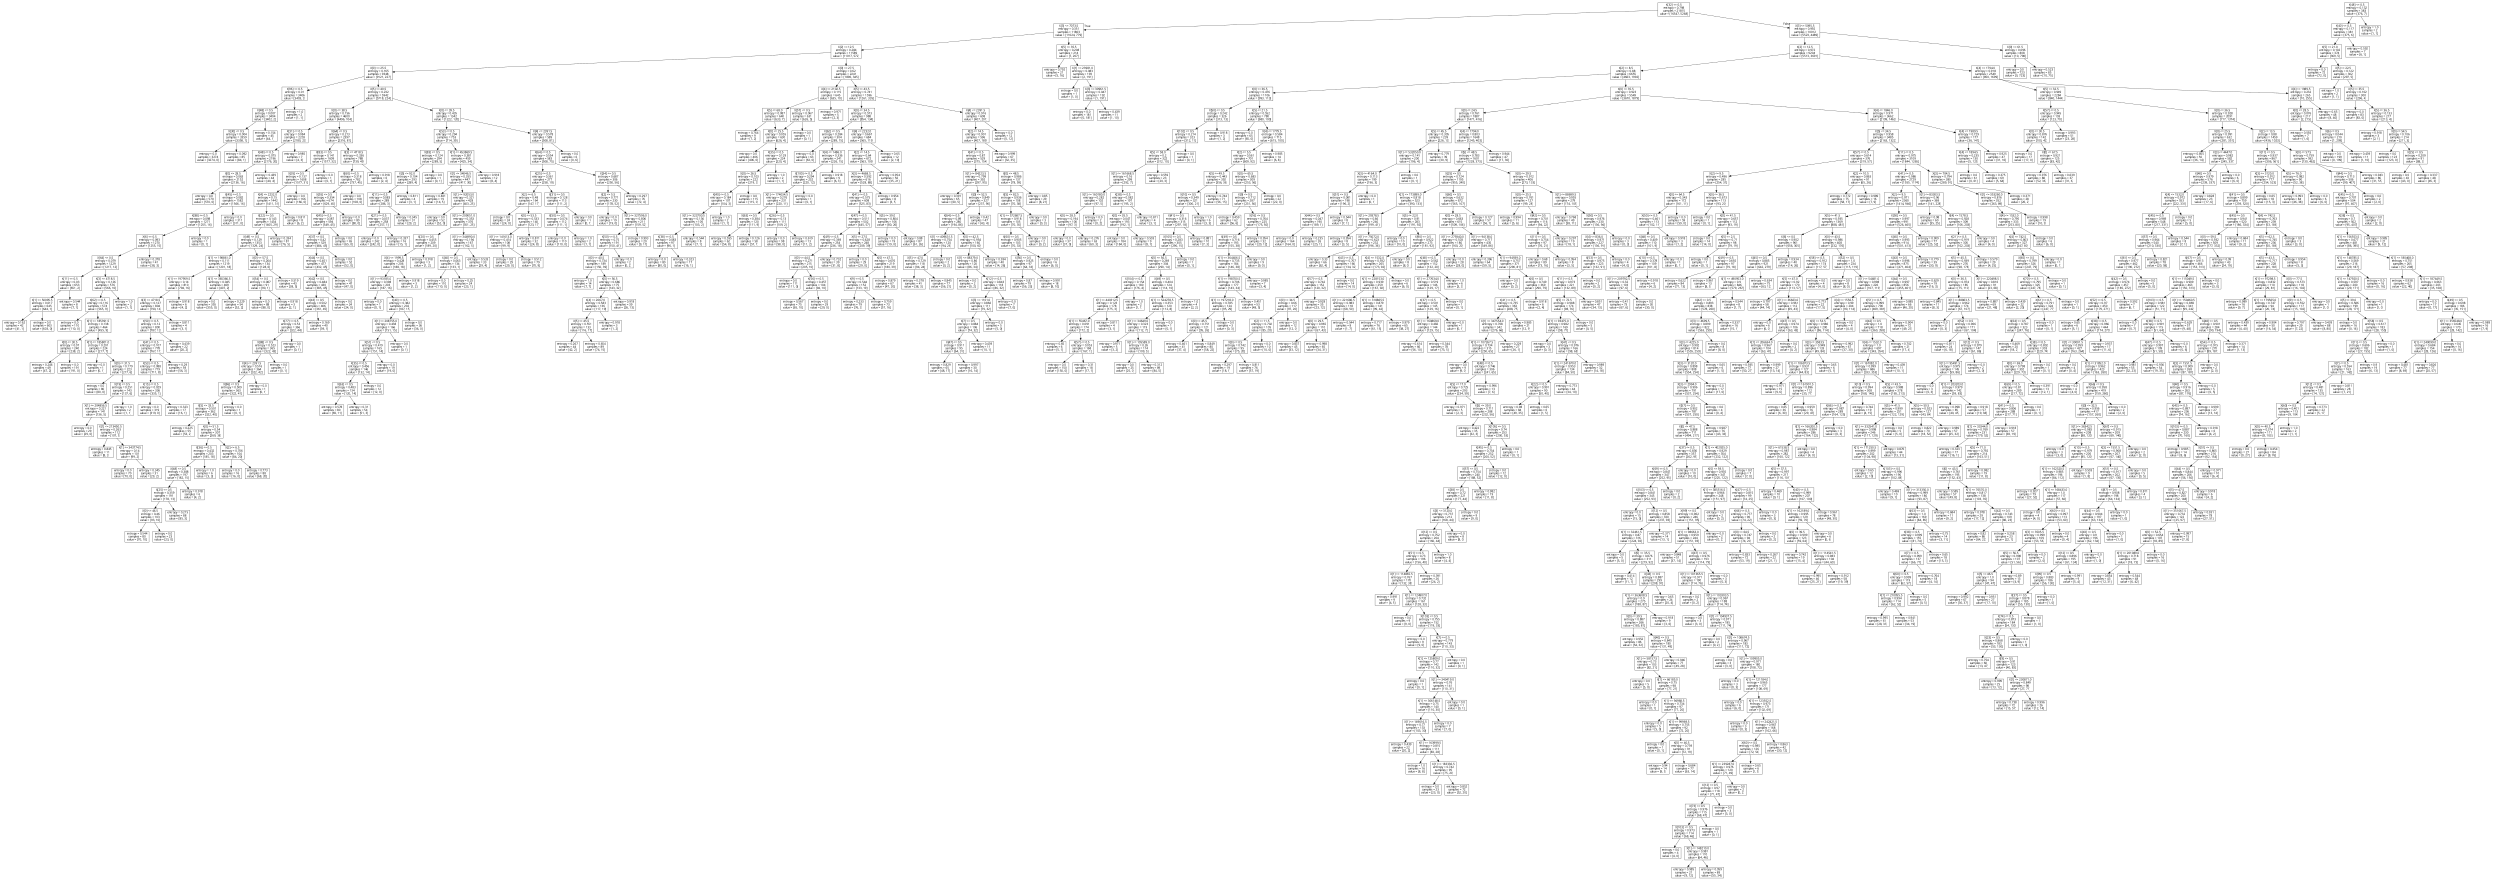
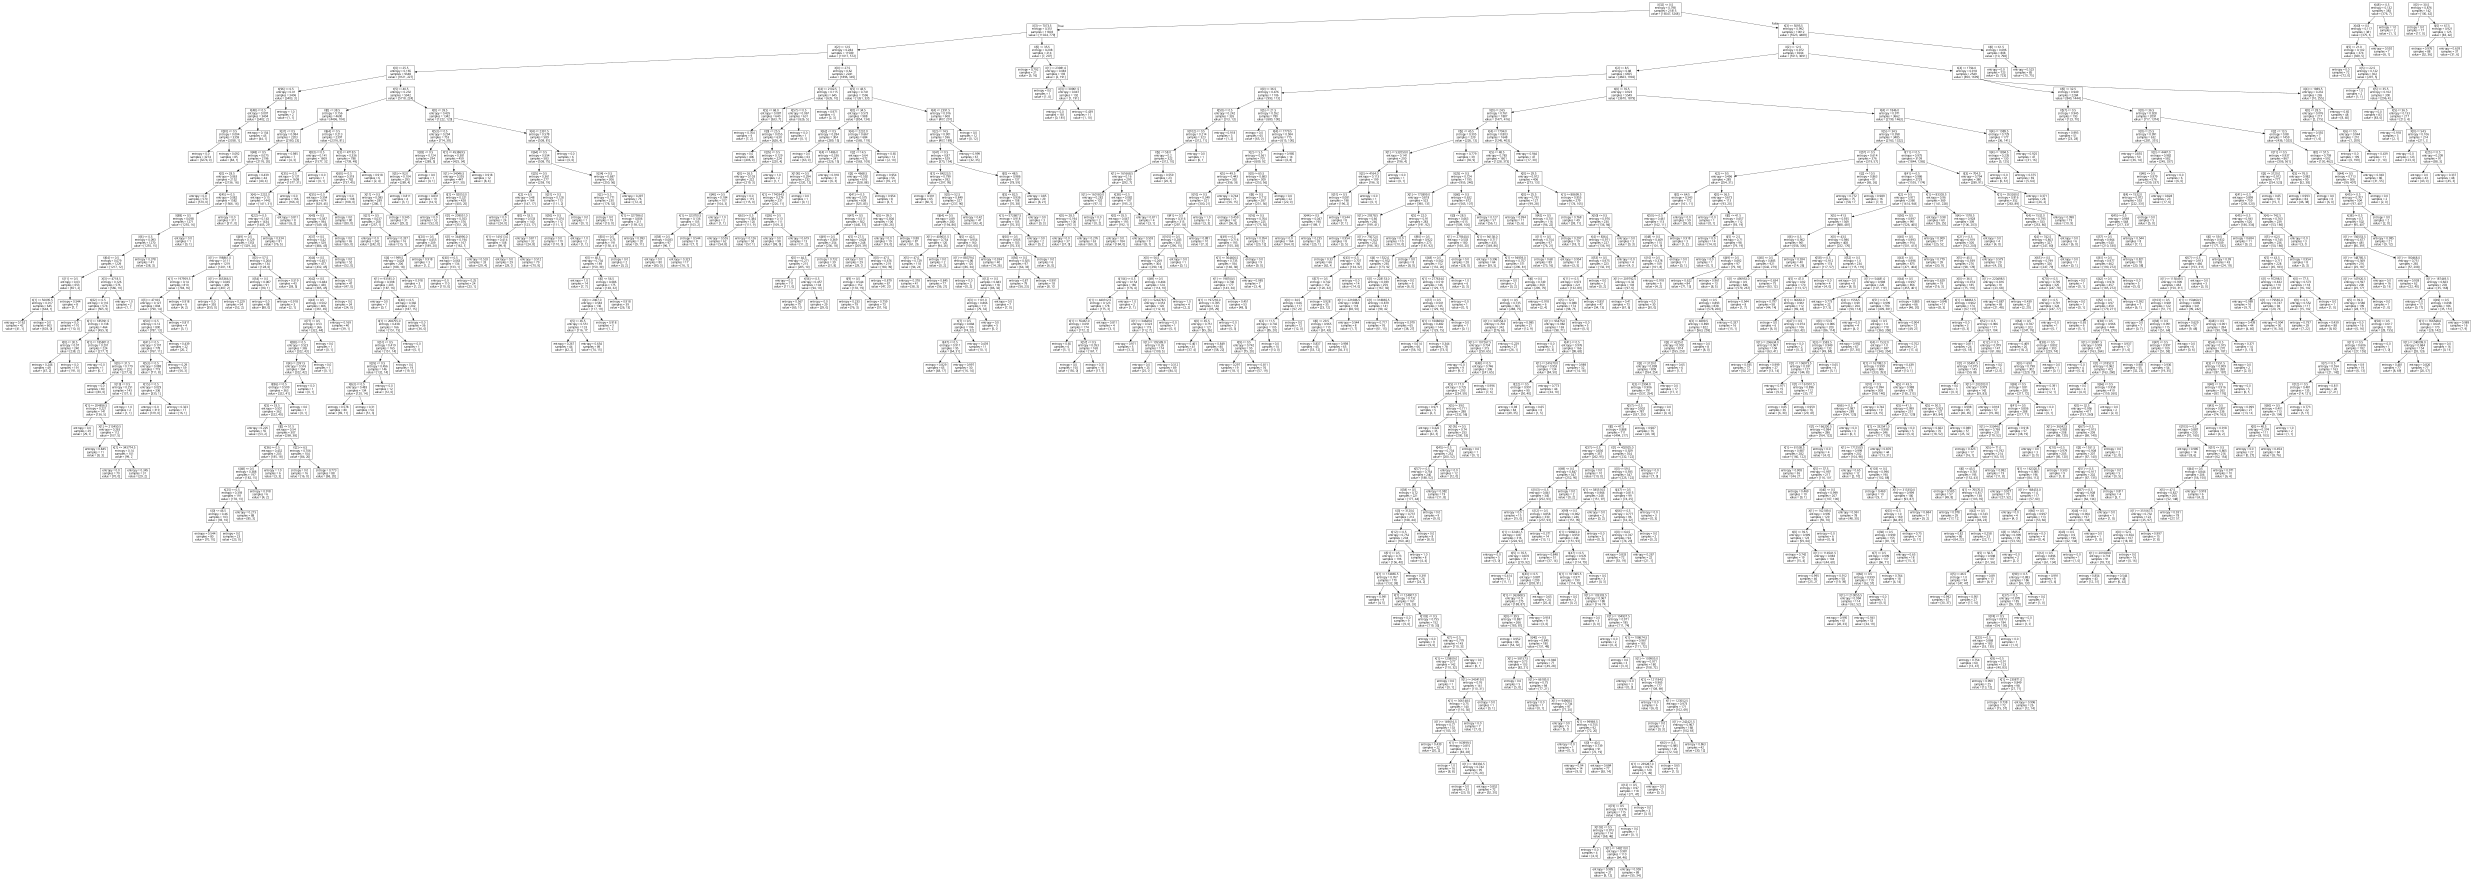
edge "X[57] <= 0.5 entropy = 0.945 samples = 193 value = [123, 70]" -> "X[0] <= 30.5 entropy = 0.876 samples = 142 value = [100, 42]": removed
node "X[12] <= 0.5 entropy = 0.843 samples = 118 value = [86, 32]": label "X[12] <= 0.5 entropy = 0.843 samples = 118 value = [86, 32]" -> "X[12] <= 0.5 samples = 0.843 samples = 118 value = [86, 32]"
node "entropy = 0.908 samples = 65 value = [44, 21]": added
